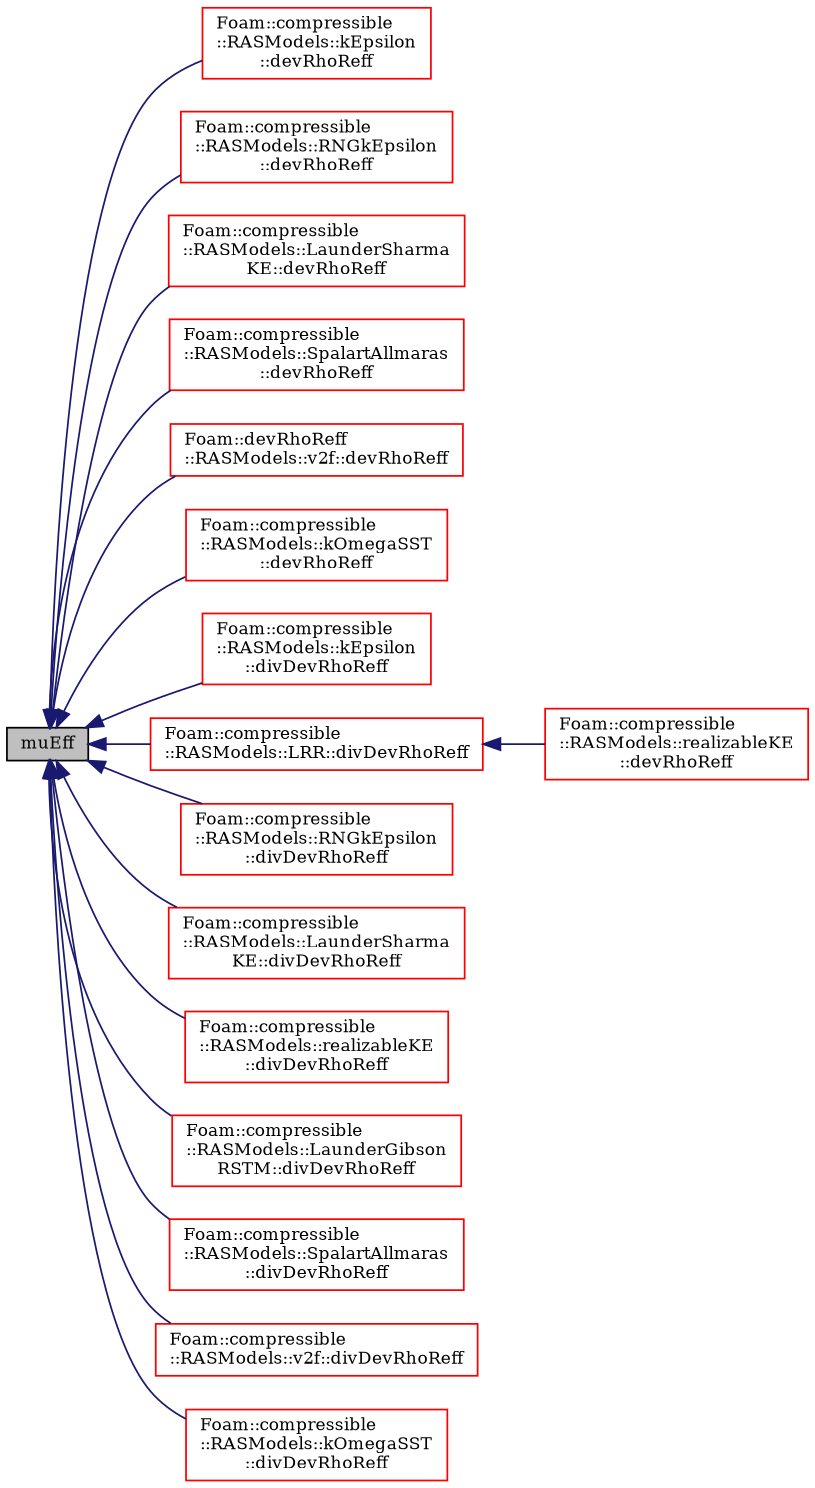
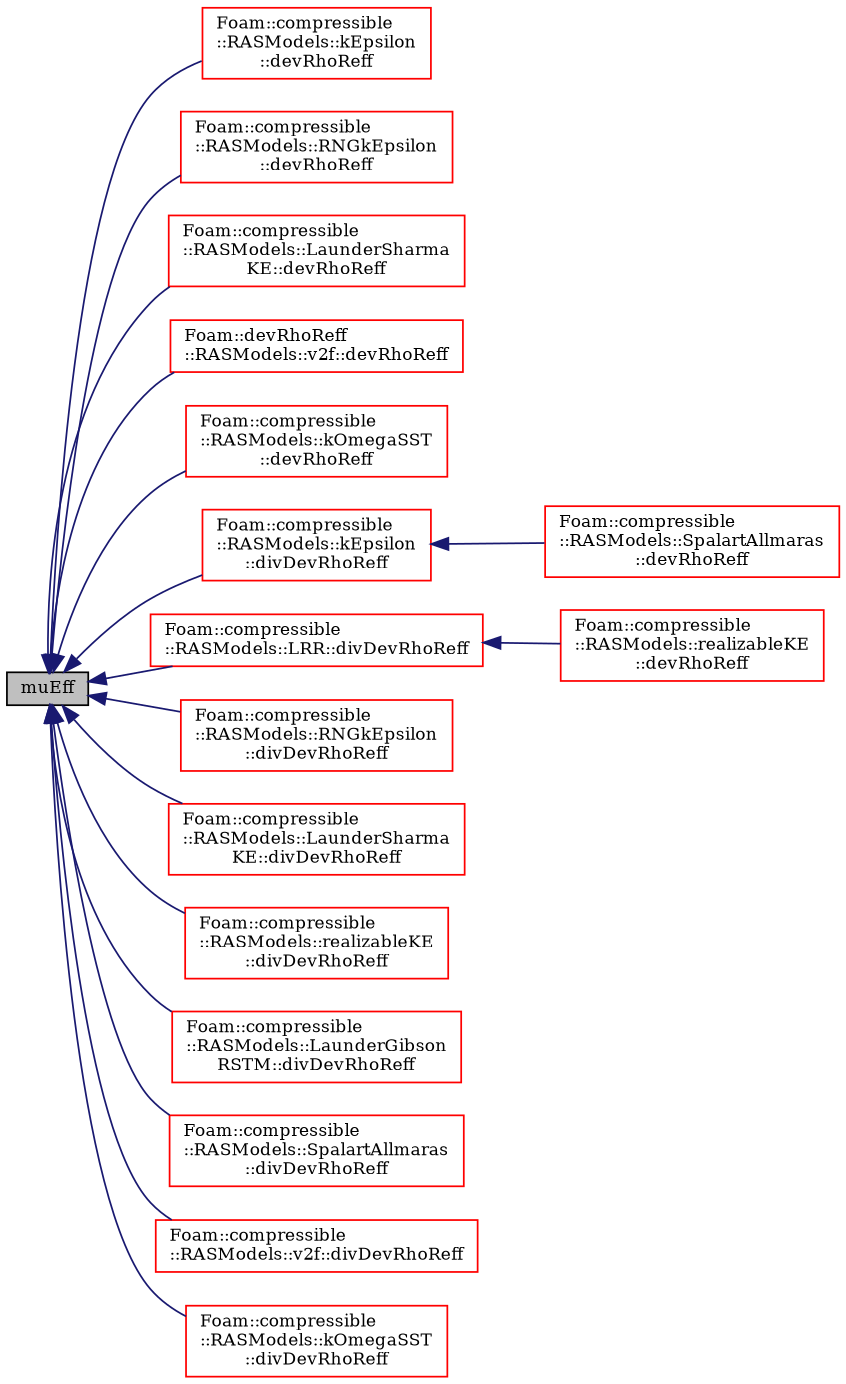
edge "Foam::compressible ::RASModels::SpalartAllmaras ::devRhoReff" -> "muEff": now "Foam::compressible ::RASModels::SpalartAllmaras ::devRhoReff" -> "Foam::compressible ::RASModels::kEpsilon ::divDevRhoReff"
